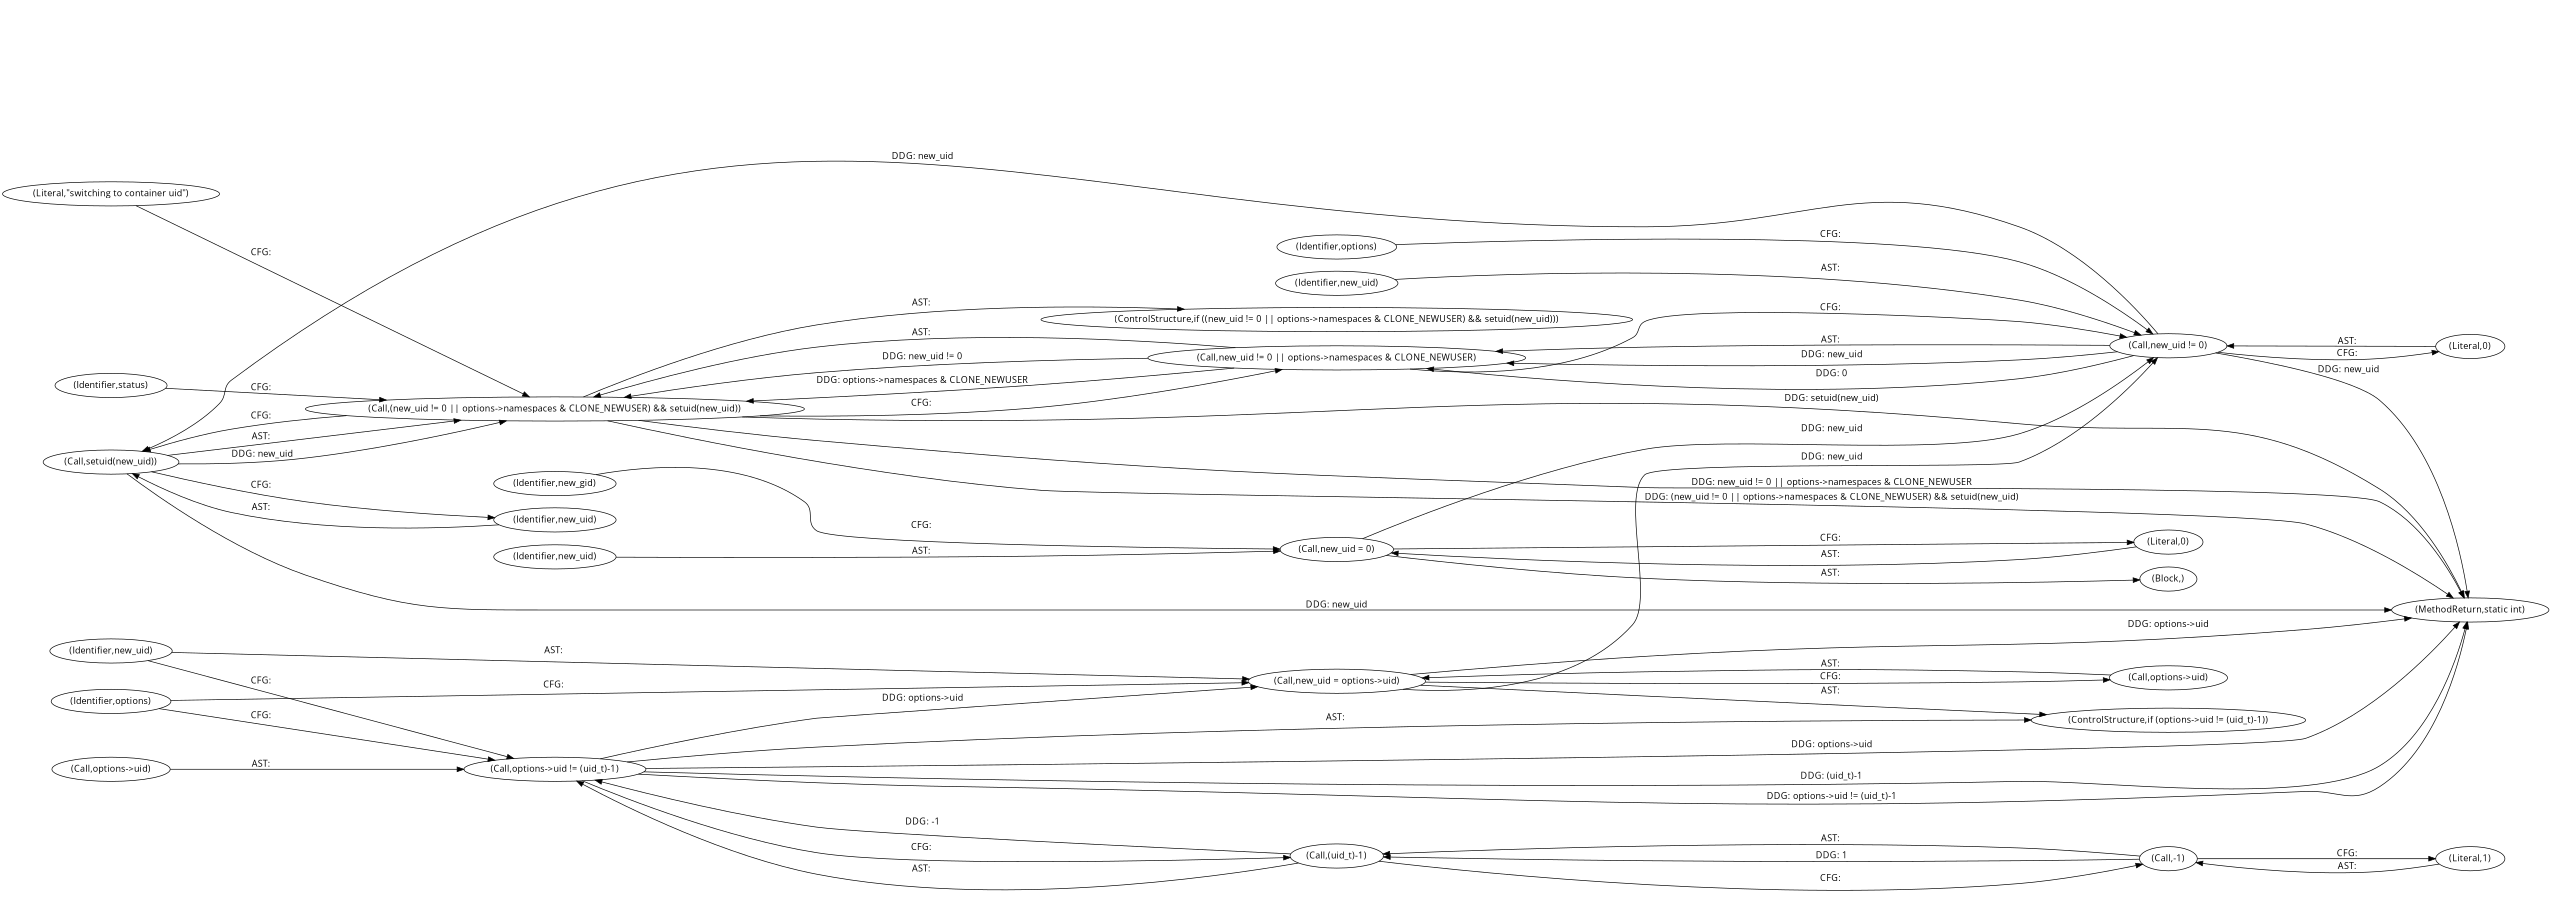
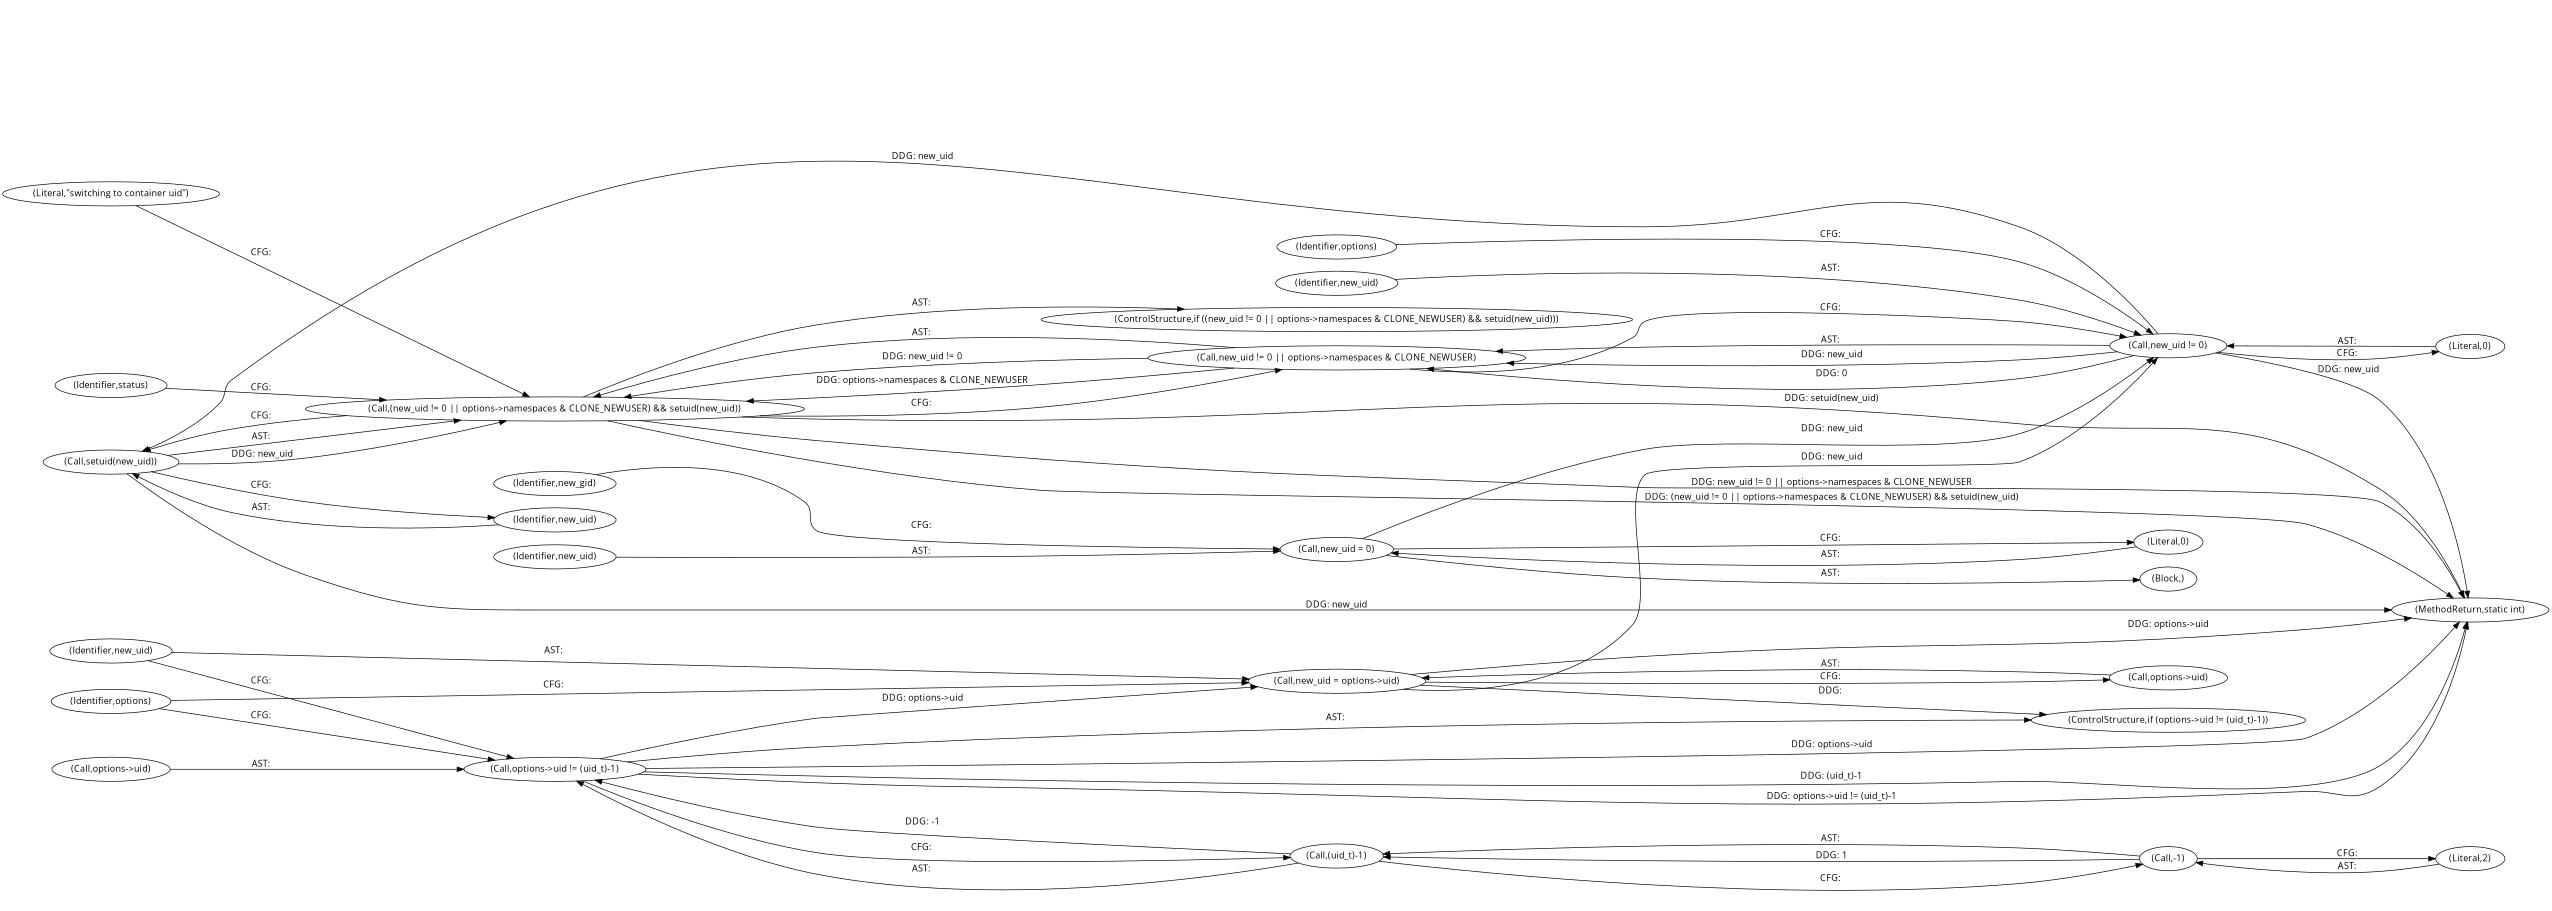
edge "(Call,new_uid = options->uid)" -> "(ControlStructure,if (options->uid != (uid_t)-1))": label "AST: " -> "DDG: "
node "(Literal,1)": label "(Literal,1)" -> "(Literal,2)"
